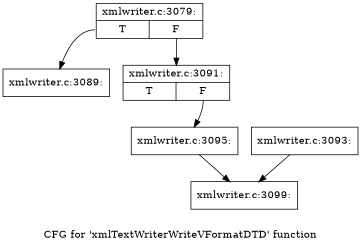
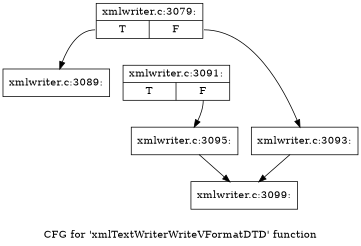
edge "xmlwriter.c:3079:" -> "xmlwriter.c:3091:": now "xmlwriter.c:3079:" -> "xmlwriter.c:3093:"
